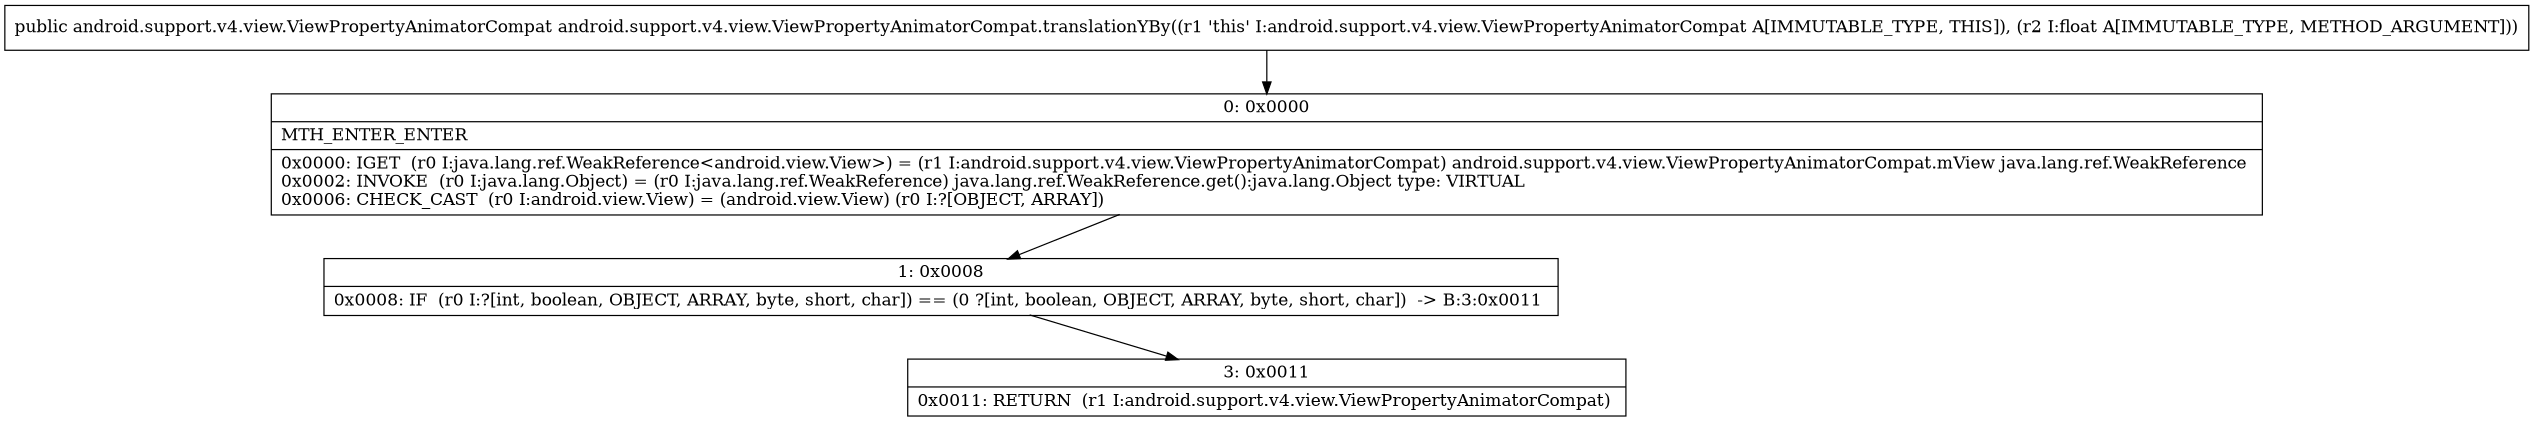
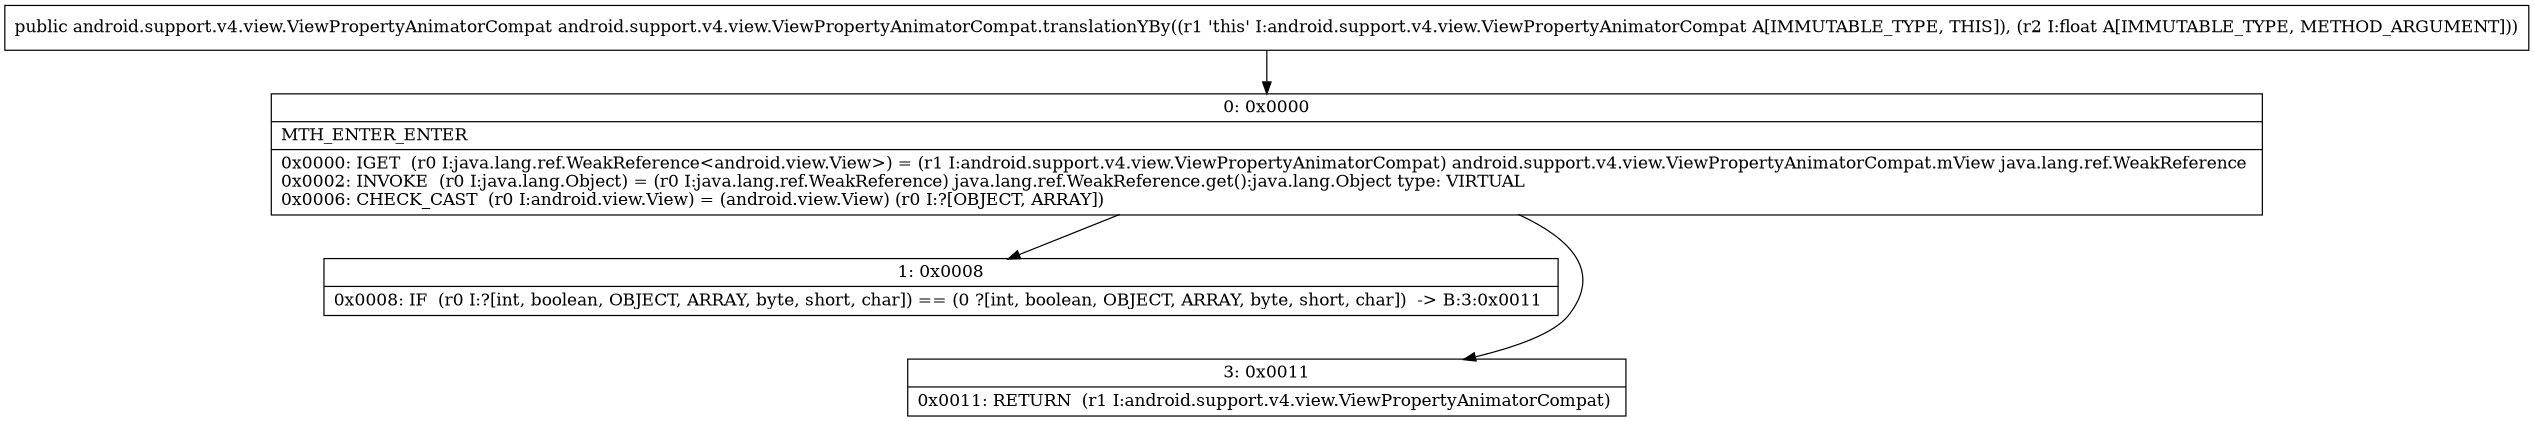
edge "1: 0x0008" -> "3: 0x0011": now "0: 0x0000" -> "3: 0x0011"
